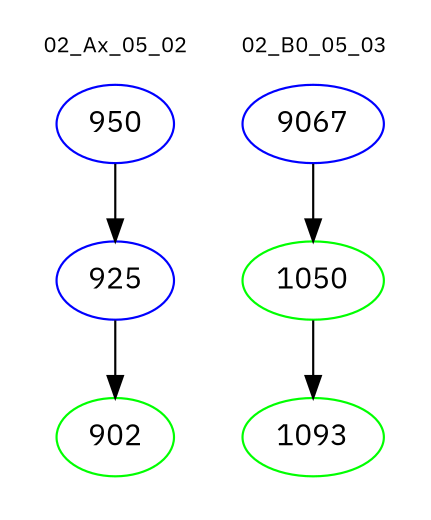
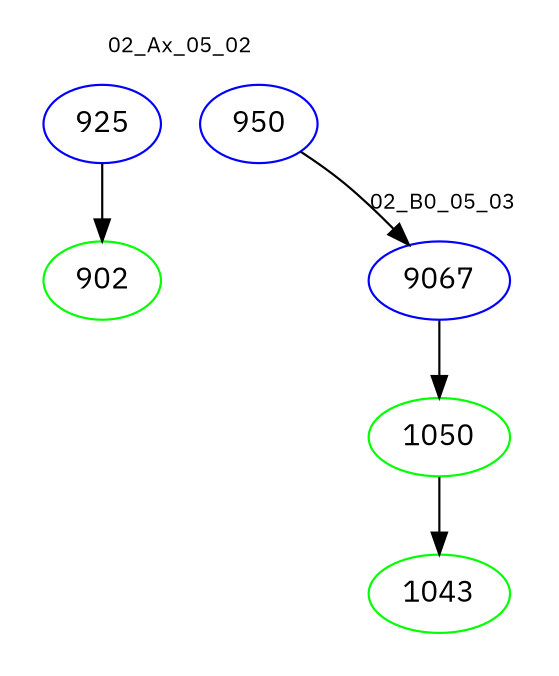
edge "950" -> "925": now "950" -> "9067"
node "1093": label "1093" -> "1043"
